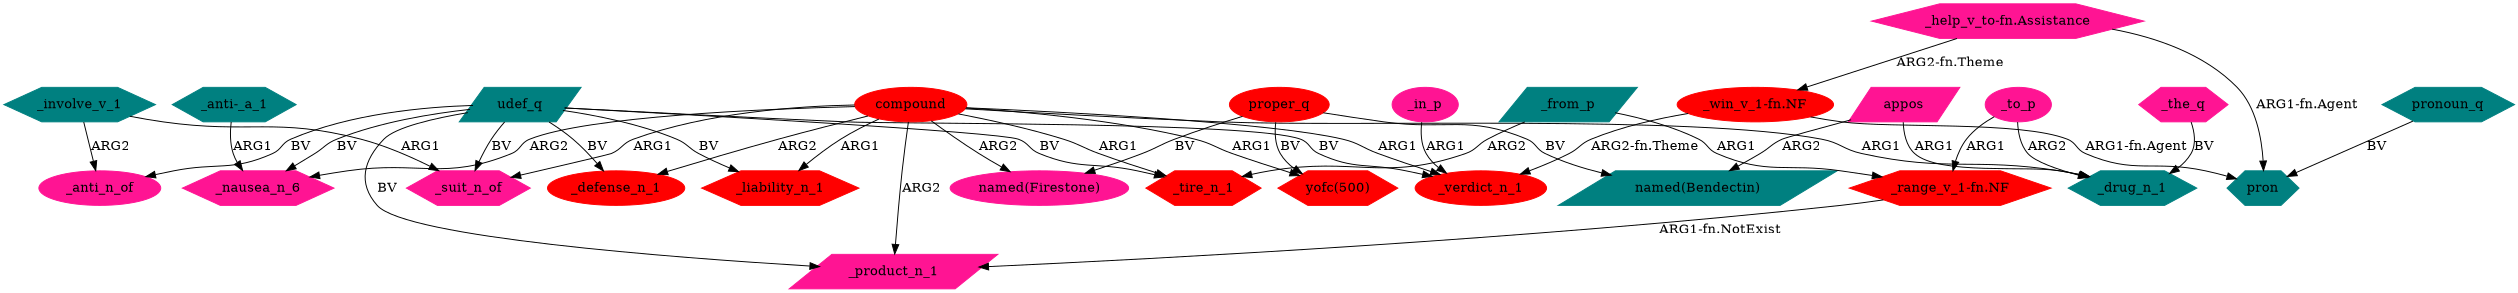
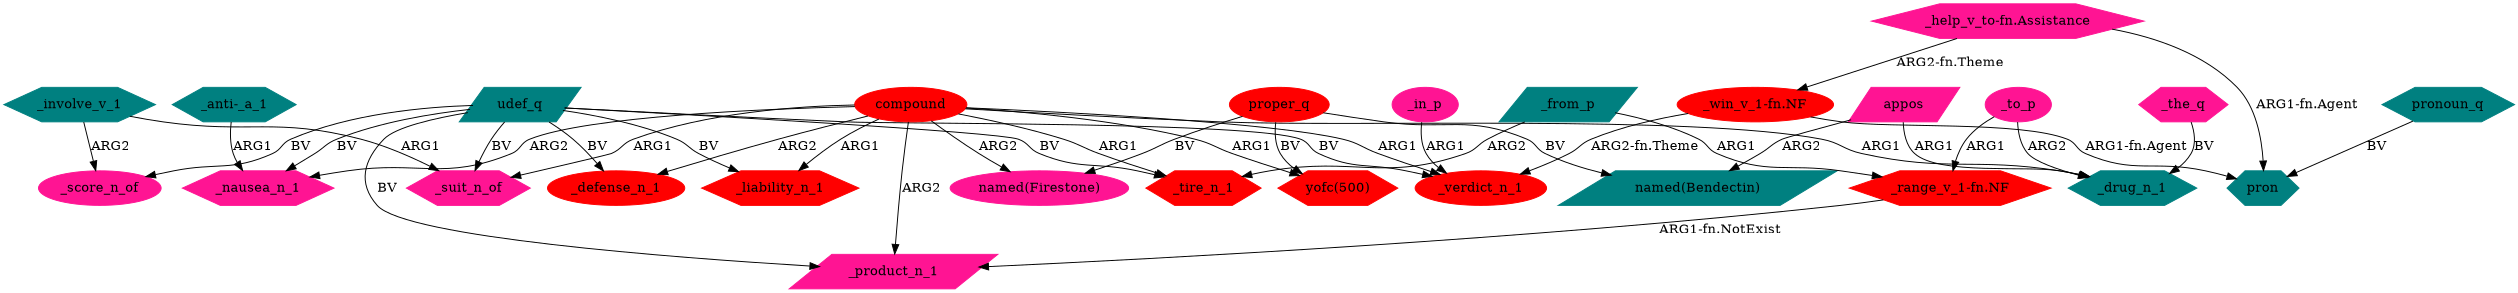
node "_anti_n_of": label "_anti_n_of" -> "_score_n_of"
node "_nausea_n_6": label "_nausea_n_6" -> "_nausea_n_1"
